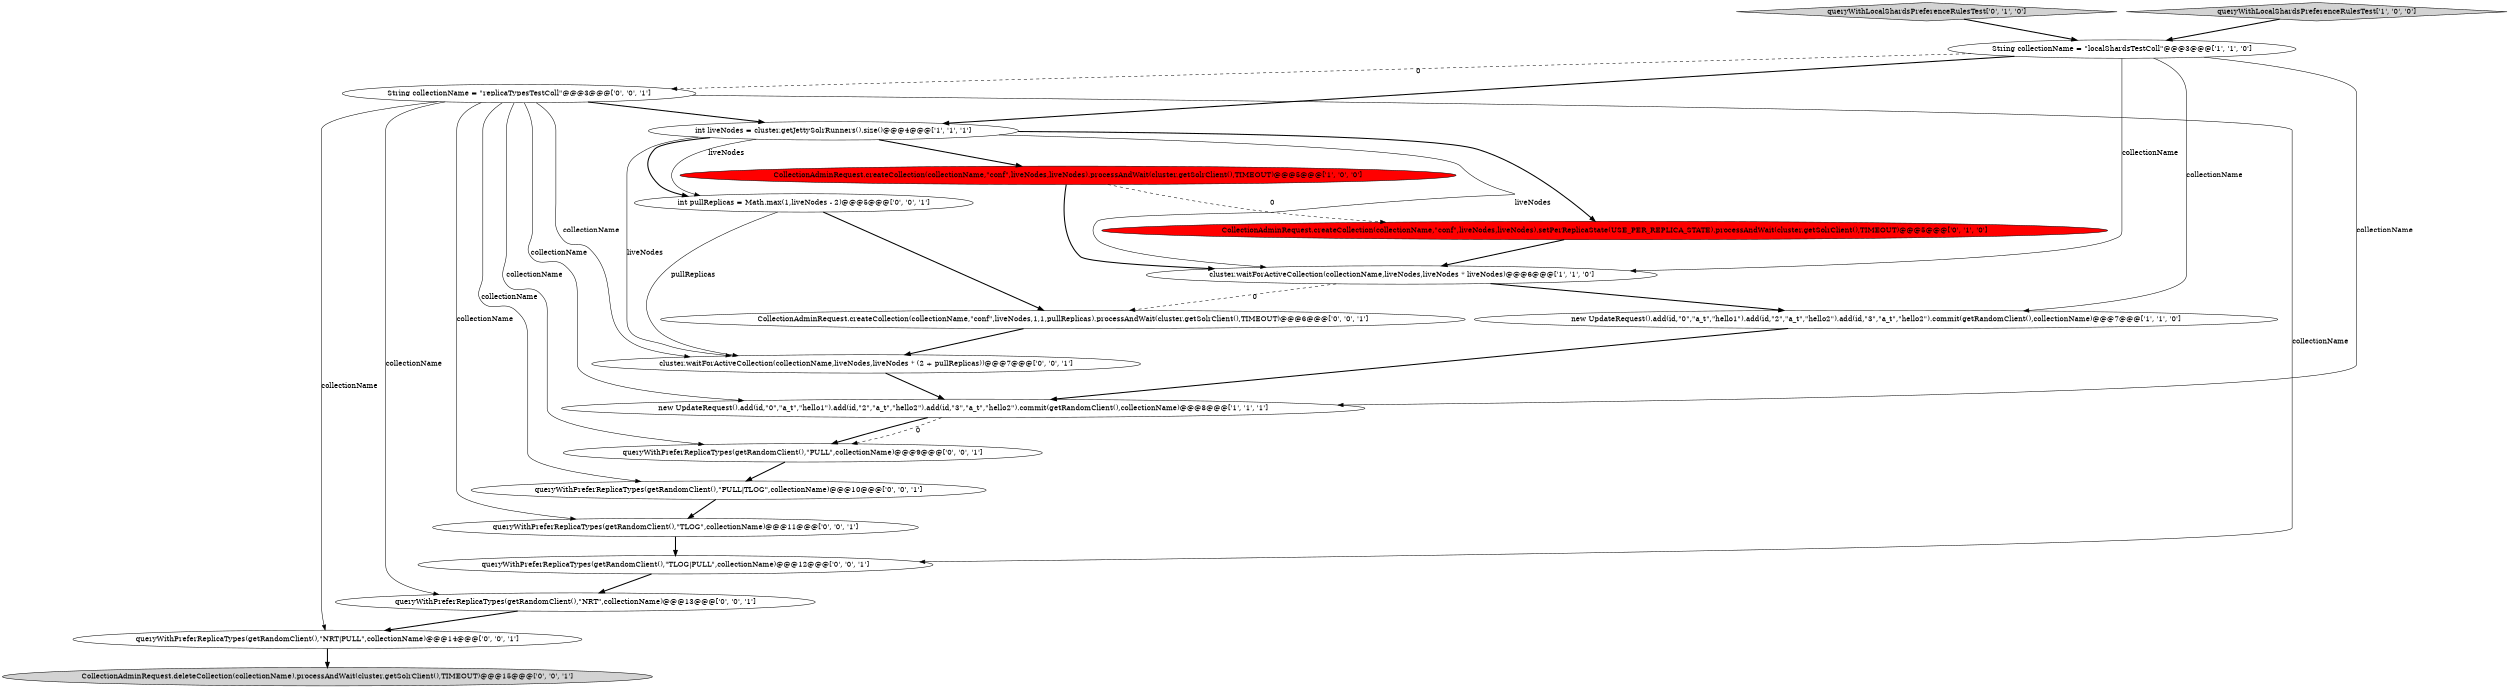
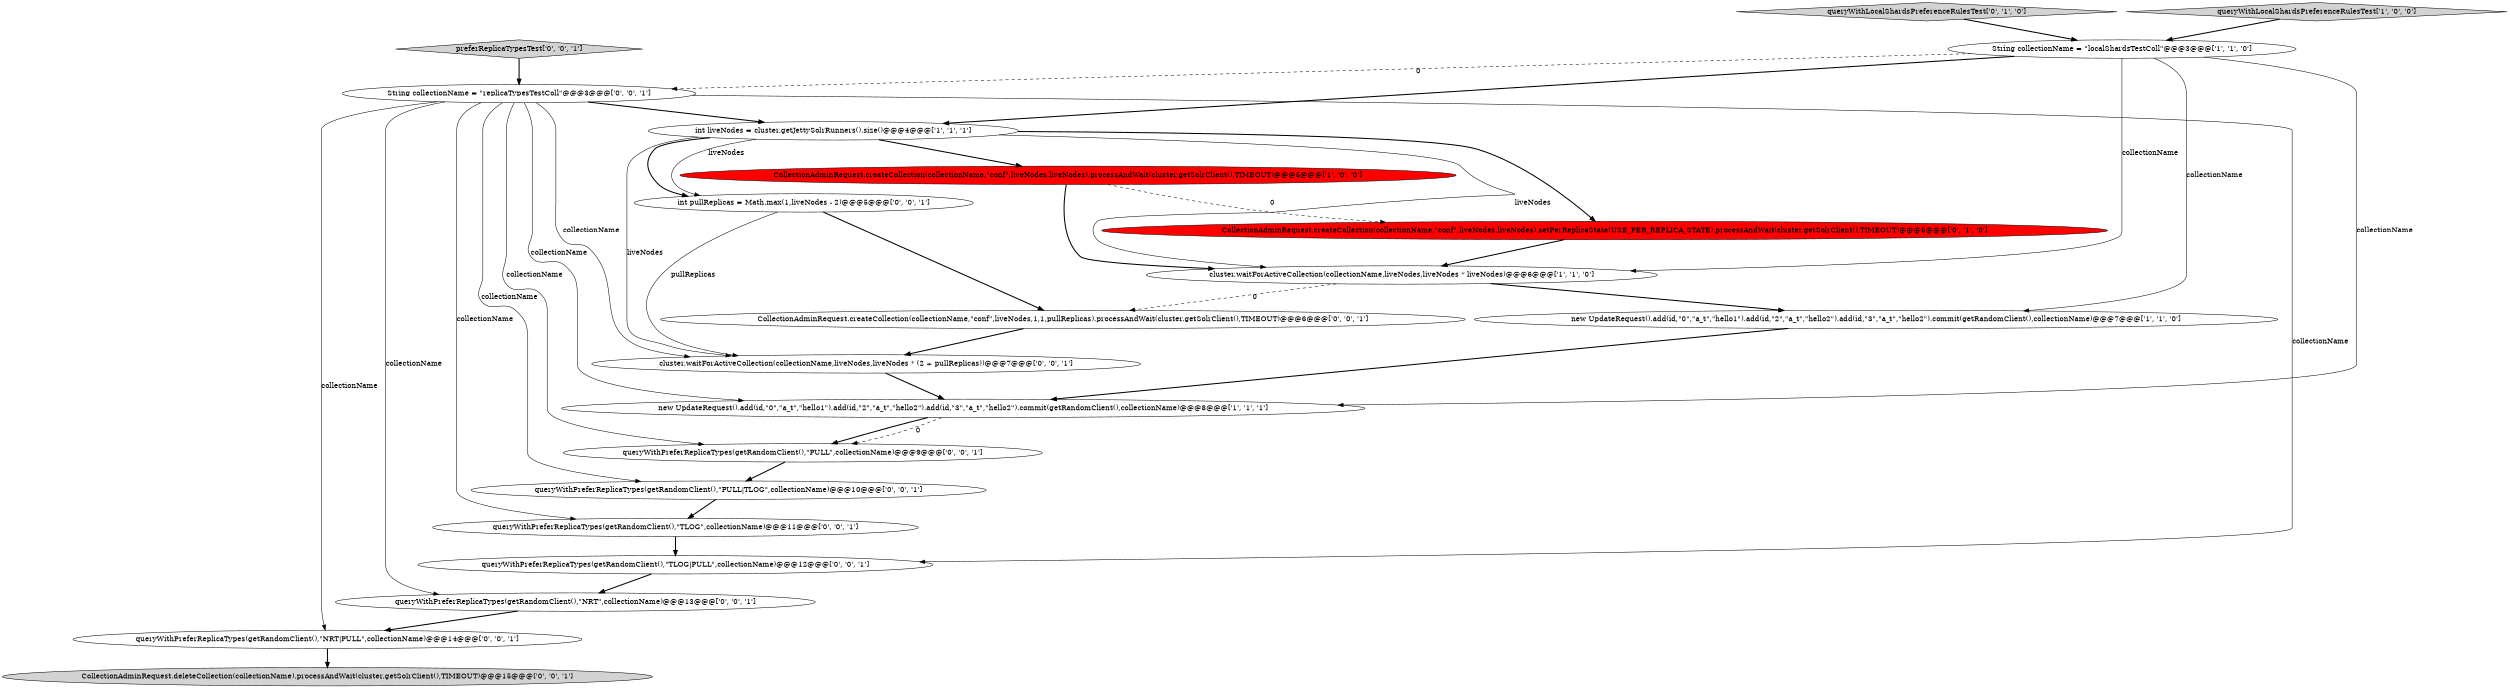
node "preferReplicaTypesTest['0', '0', '1']": added
